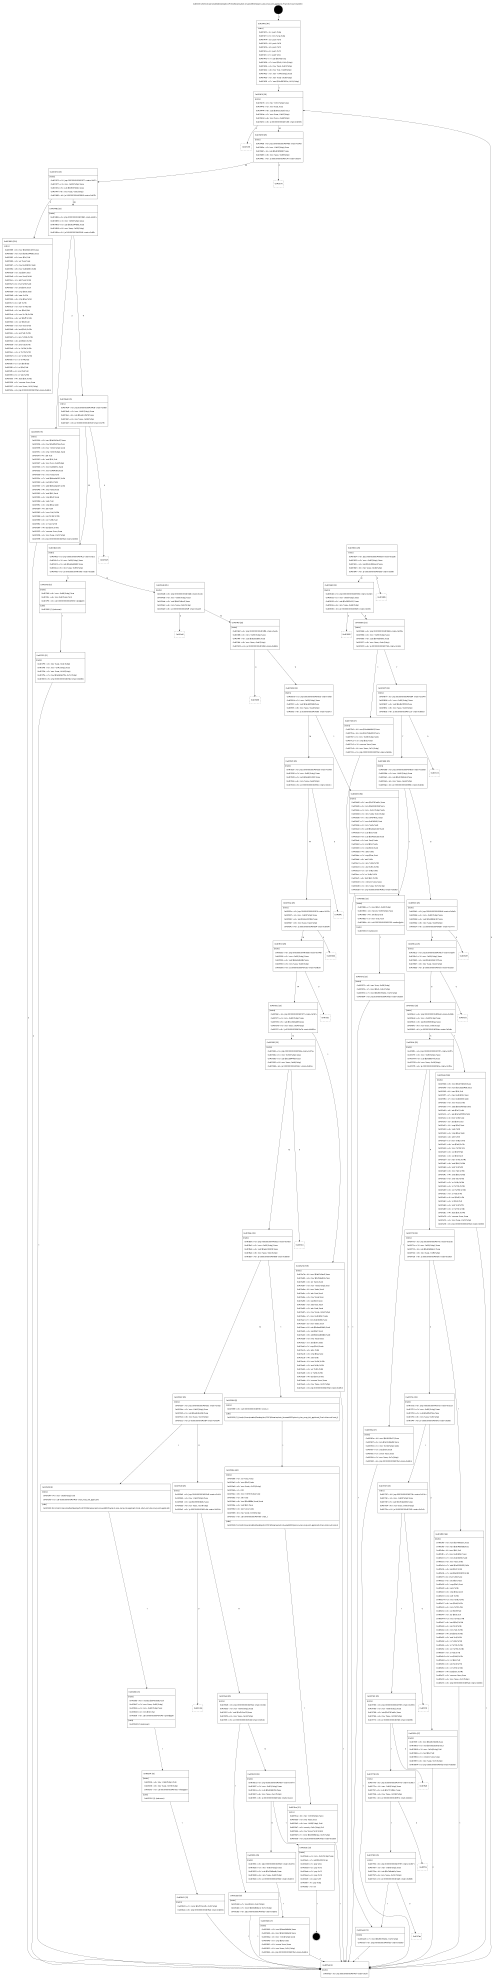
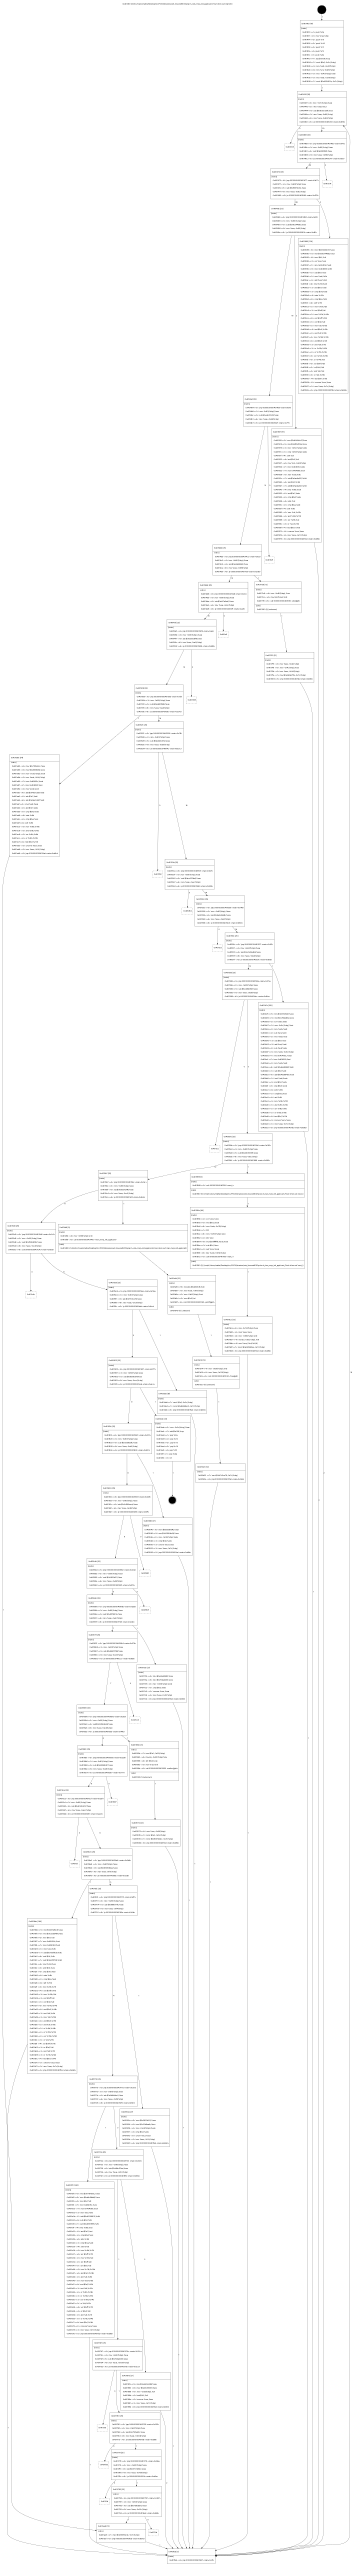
edge "0x40161b [25]" -> "0x401634 [25]": added, label "8"
